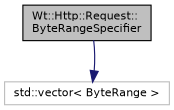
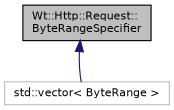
edge "Wt::Http::Request:: ByteRangeSpecifier" -> "std::vector< ByteRange >": reversed
